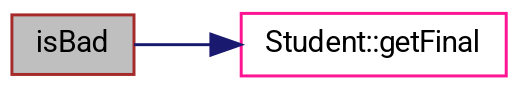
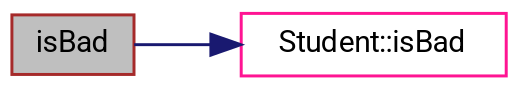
node "Student::getFinal": label "Student::getFinal" -> "Student::isBad"
